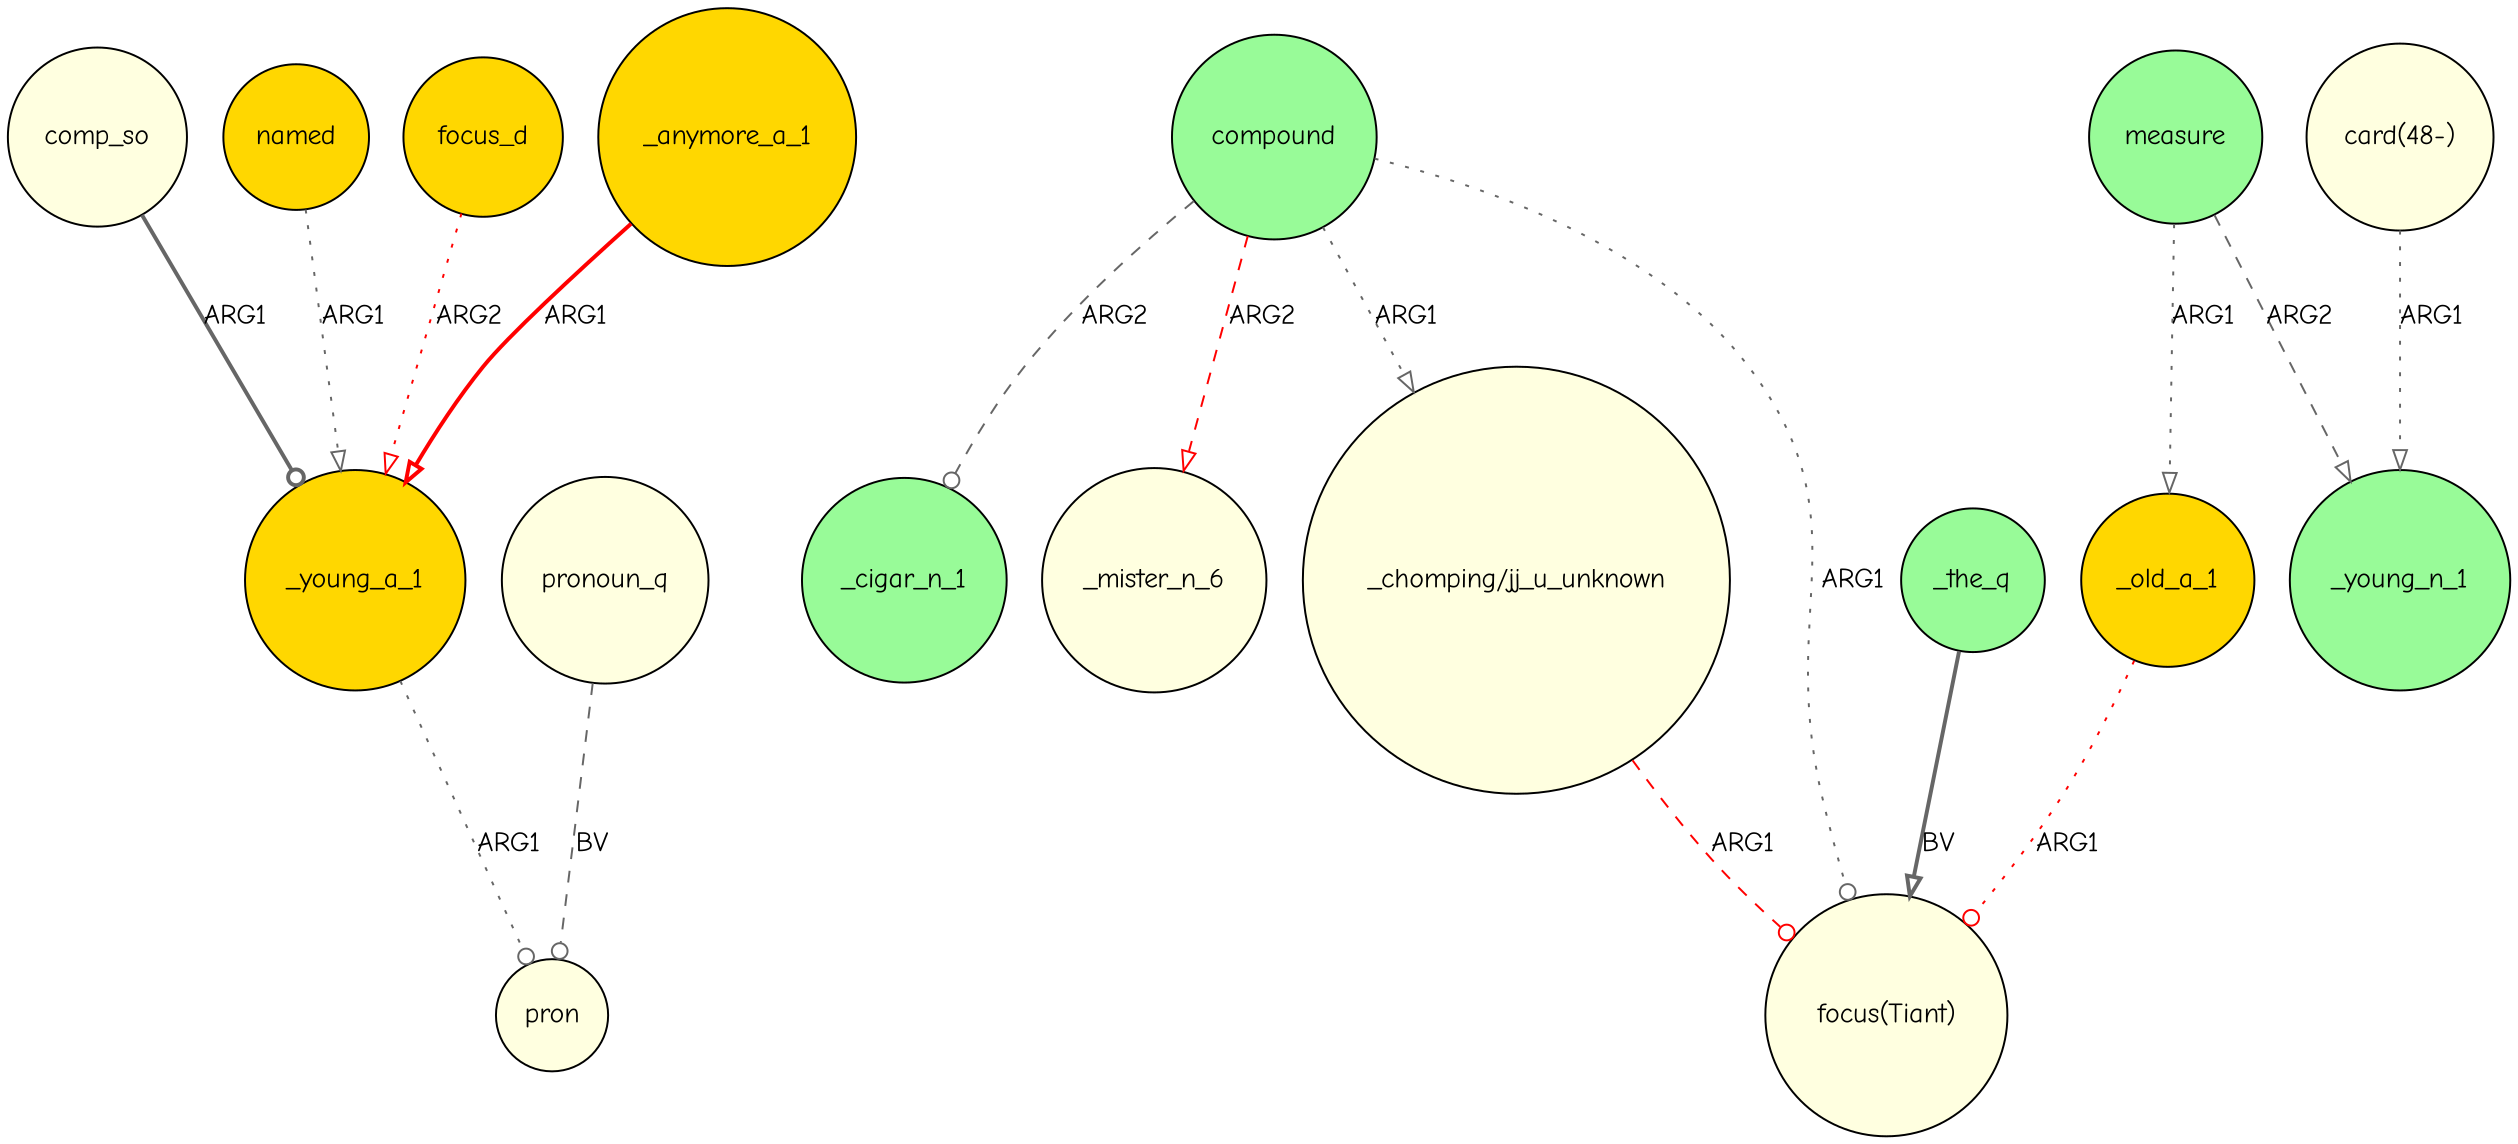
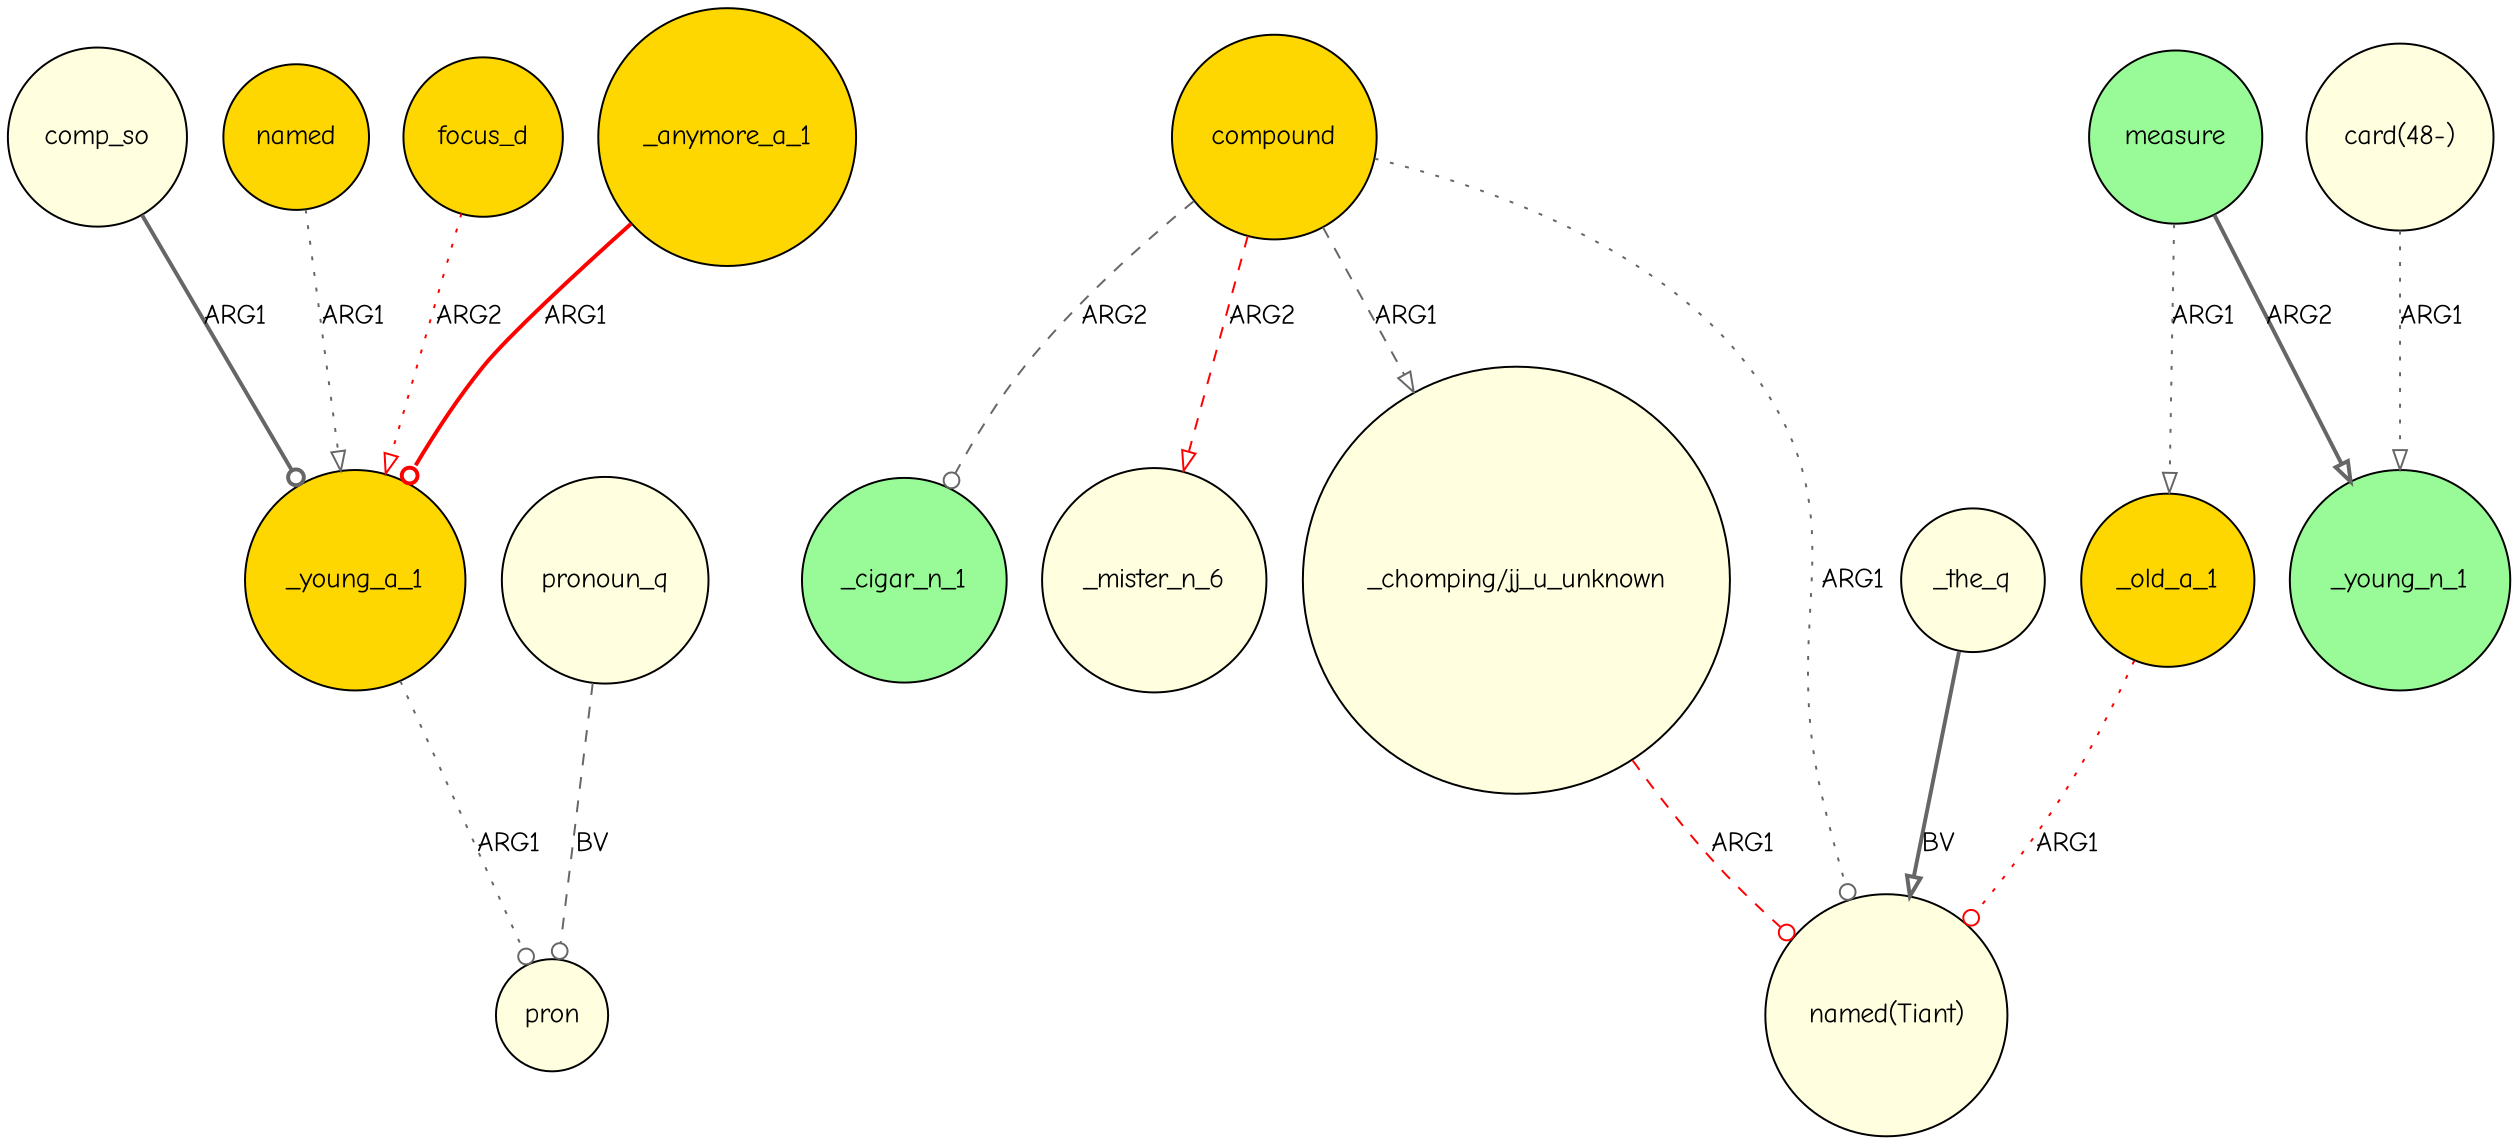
node "compound": fillcolor palegreen -> gold
edge "compound" -> "_chomping/jj_u_unknown": style dotted -> dashed
edge "_anymore_a_1" -> "_young_a_1": arrowhead onormal -> odot
edge "measure" -> "_young_n_1": style dashed -> bold
node "_the_q": fillcolor palegreen -> lightyellow
node "focus(Tiant)": label "focus(Tiant)" -> "named(Tiant)"
